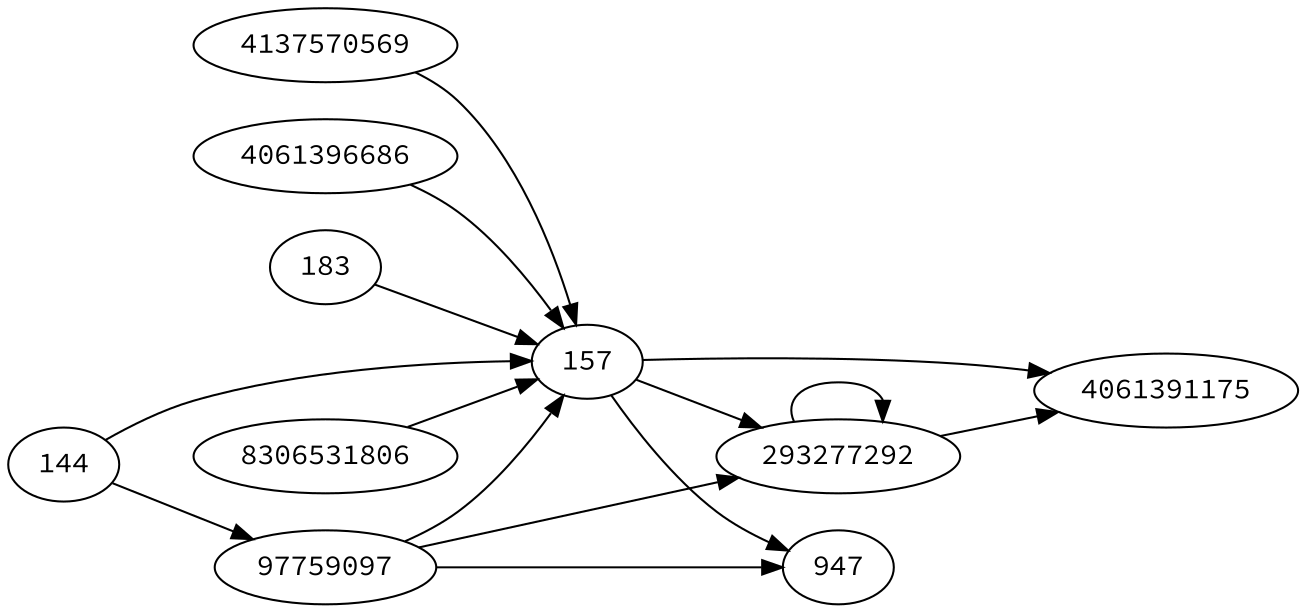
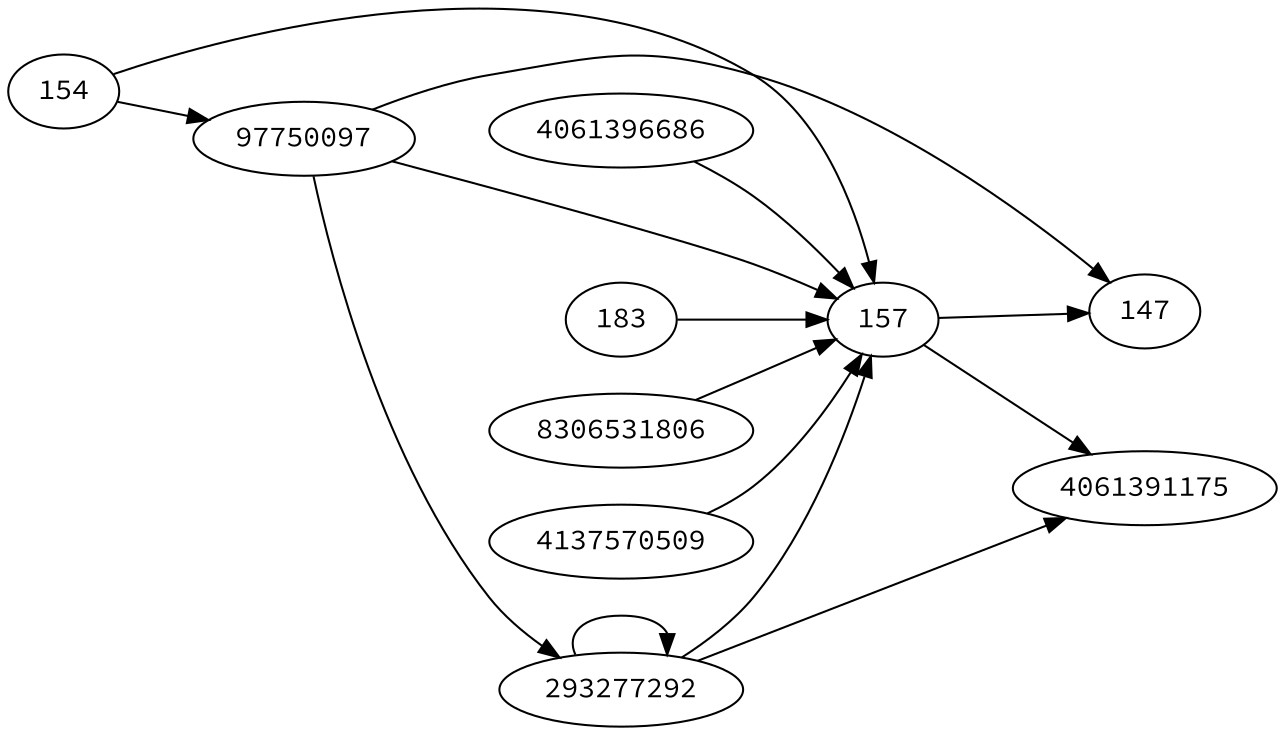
node "4137570569": label "4137570569" -> "4137570509"
edge "157" -> "293277292": reversed
node "144": label "144" -> "154"
node "97759097": label "97759097" -> "97750097"
node "947": label "947" -> "147"
